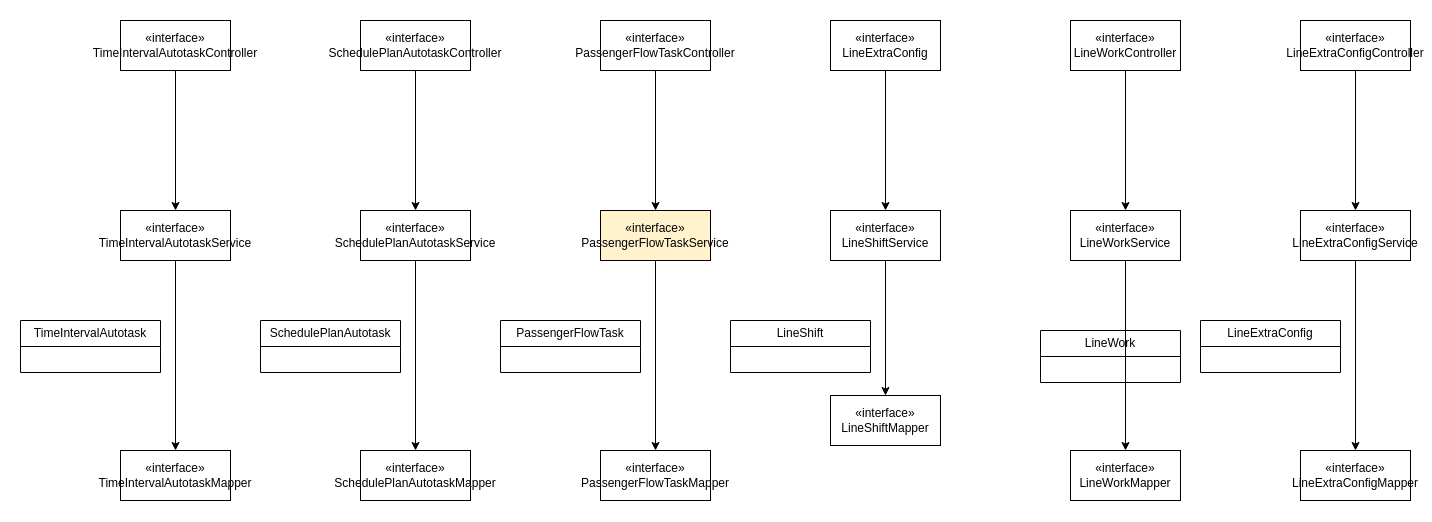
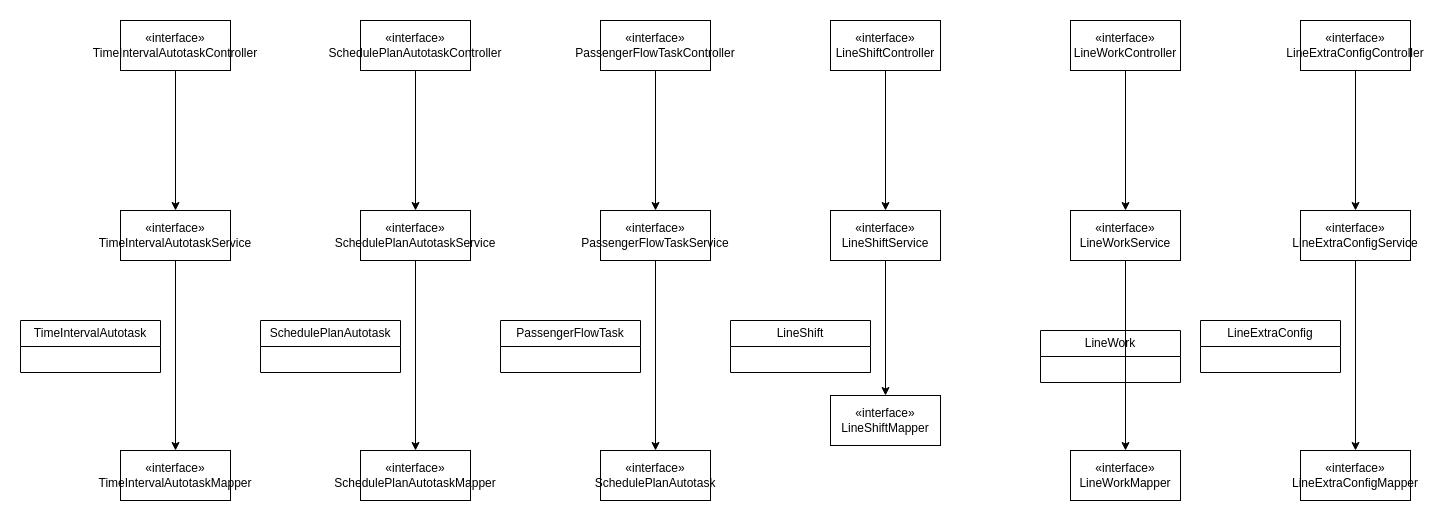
node "«interface» LineExtraConfig": label "«interface» LineExtraConfig" -> "«interface» LineShiftController"
node "«interface» PassengerFlowTaskService": fillcolor #fff2cc -> #ffffff
node "«interface» PassengerFlowTaskMapper": label "«interface» PassengerFlowTaskMapper" -> "«interface» SchedulePlanAutotask"
